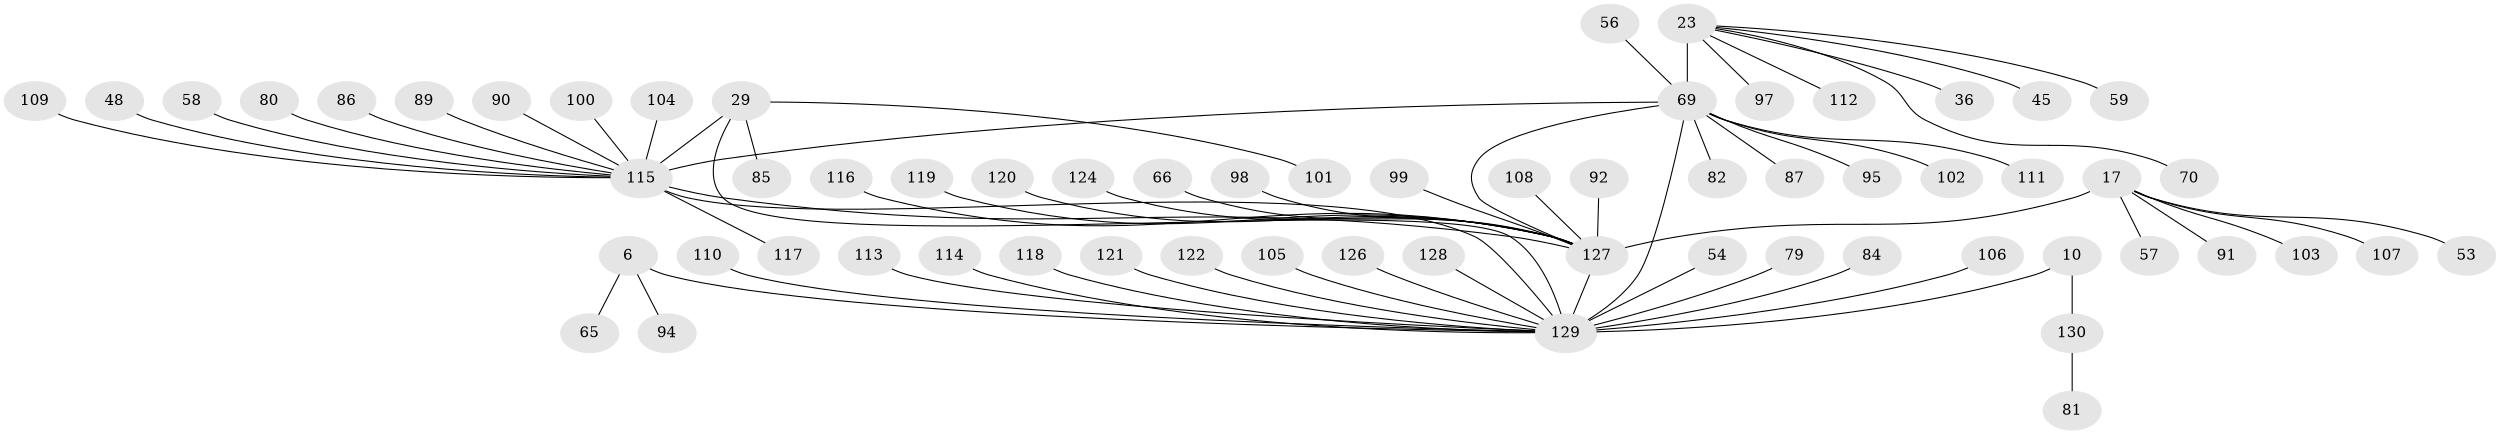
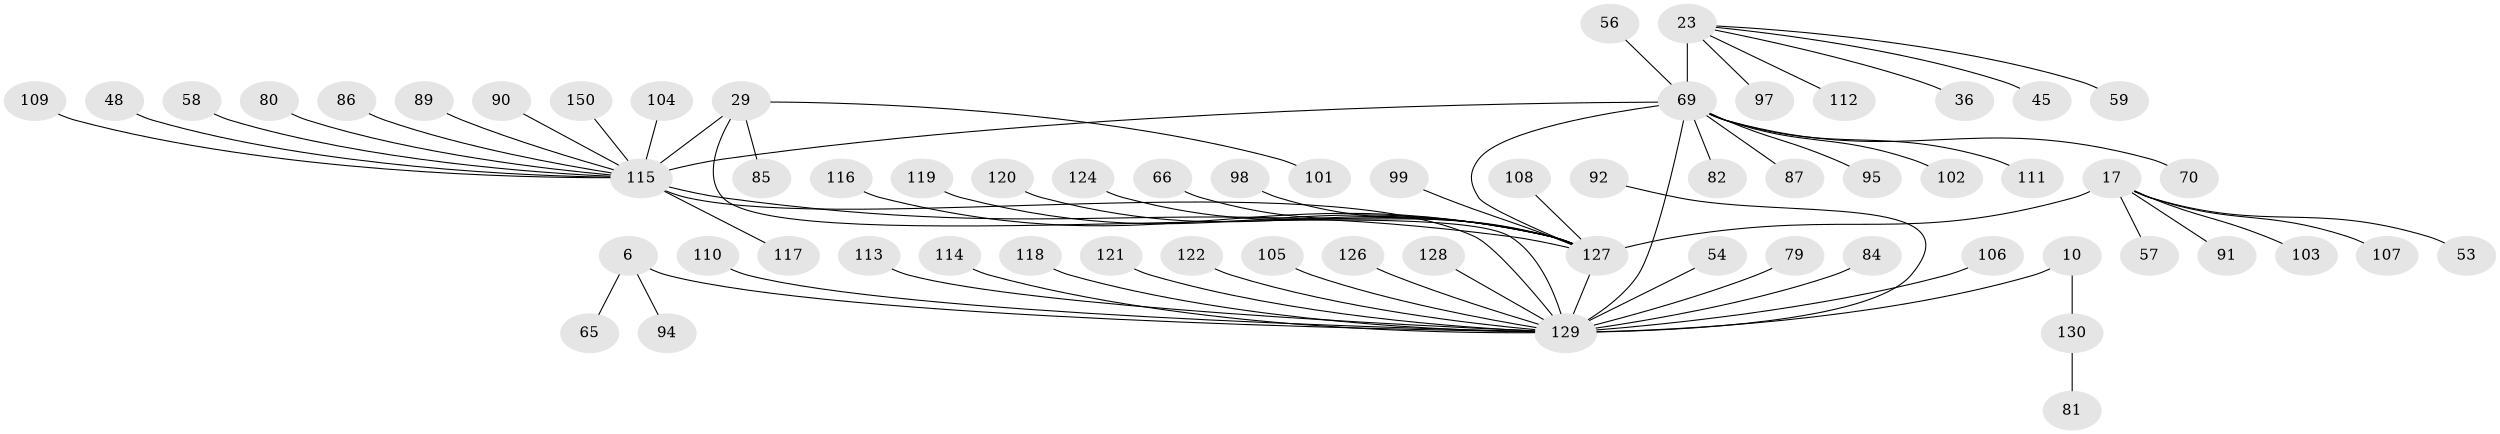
node "100": label "100" -> "150"
edge "23" -- "70": now "69" -- "70"
edge "92" -- "127": now "92" -- "129"
